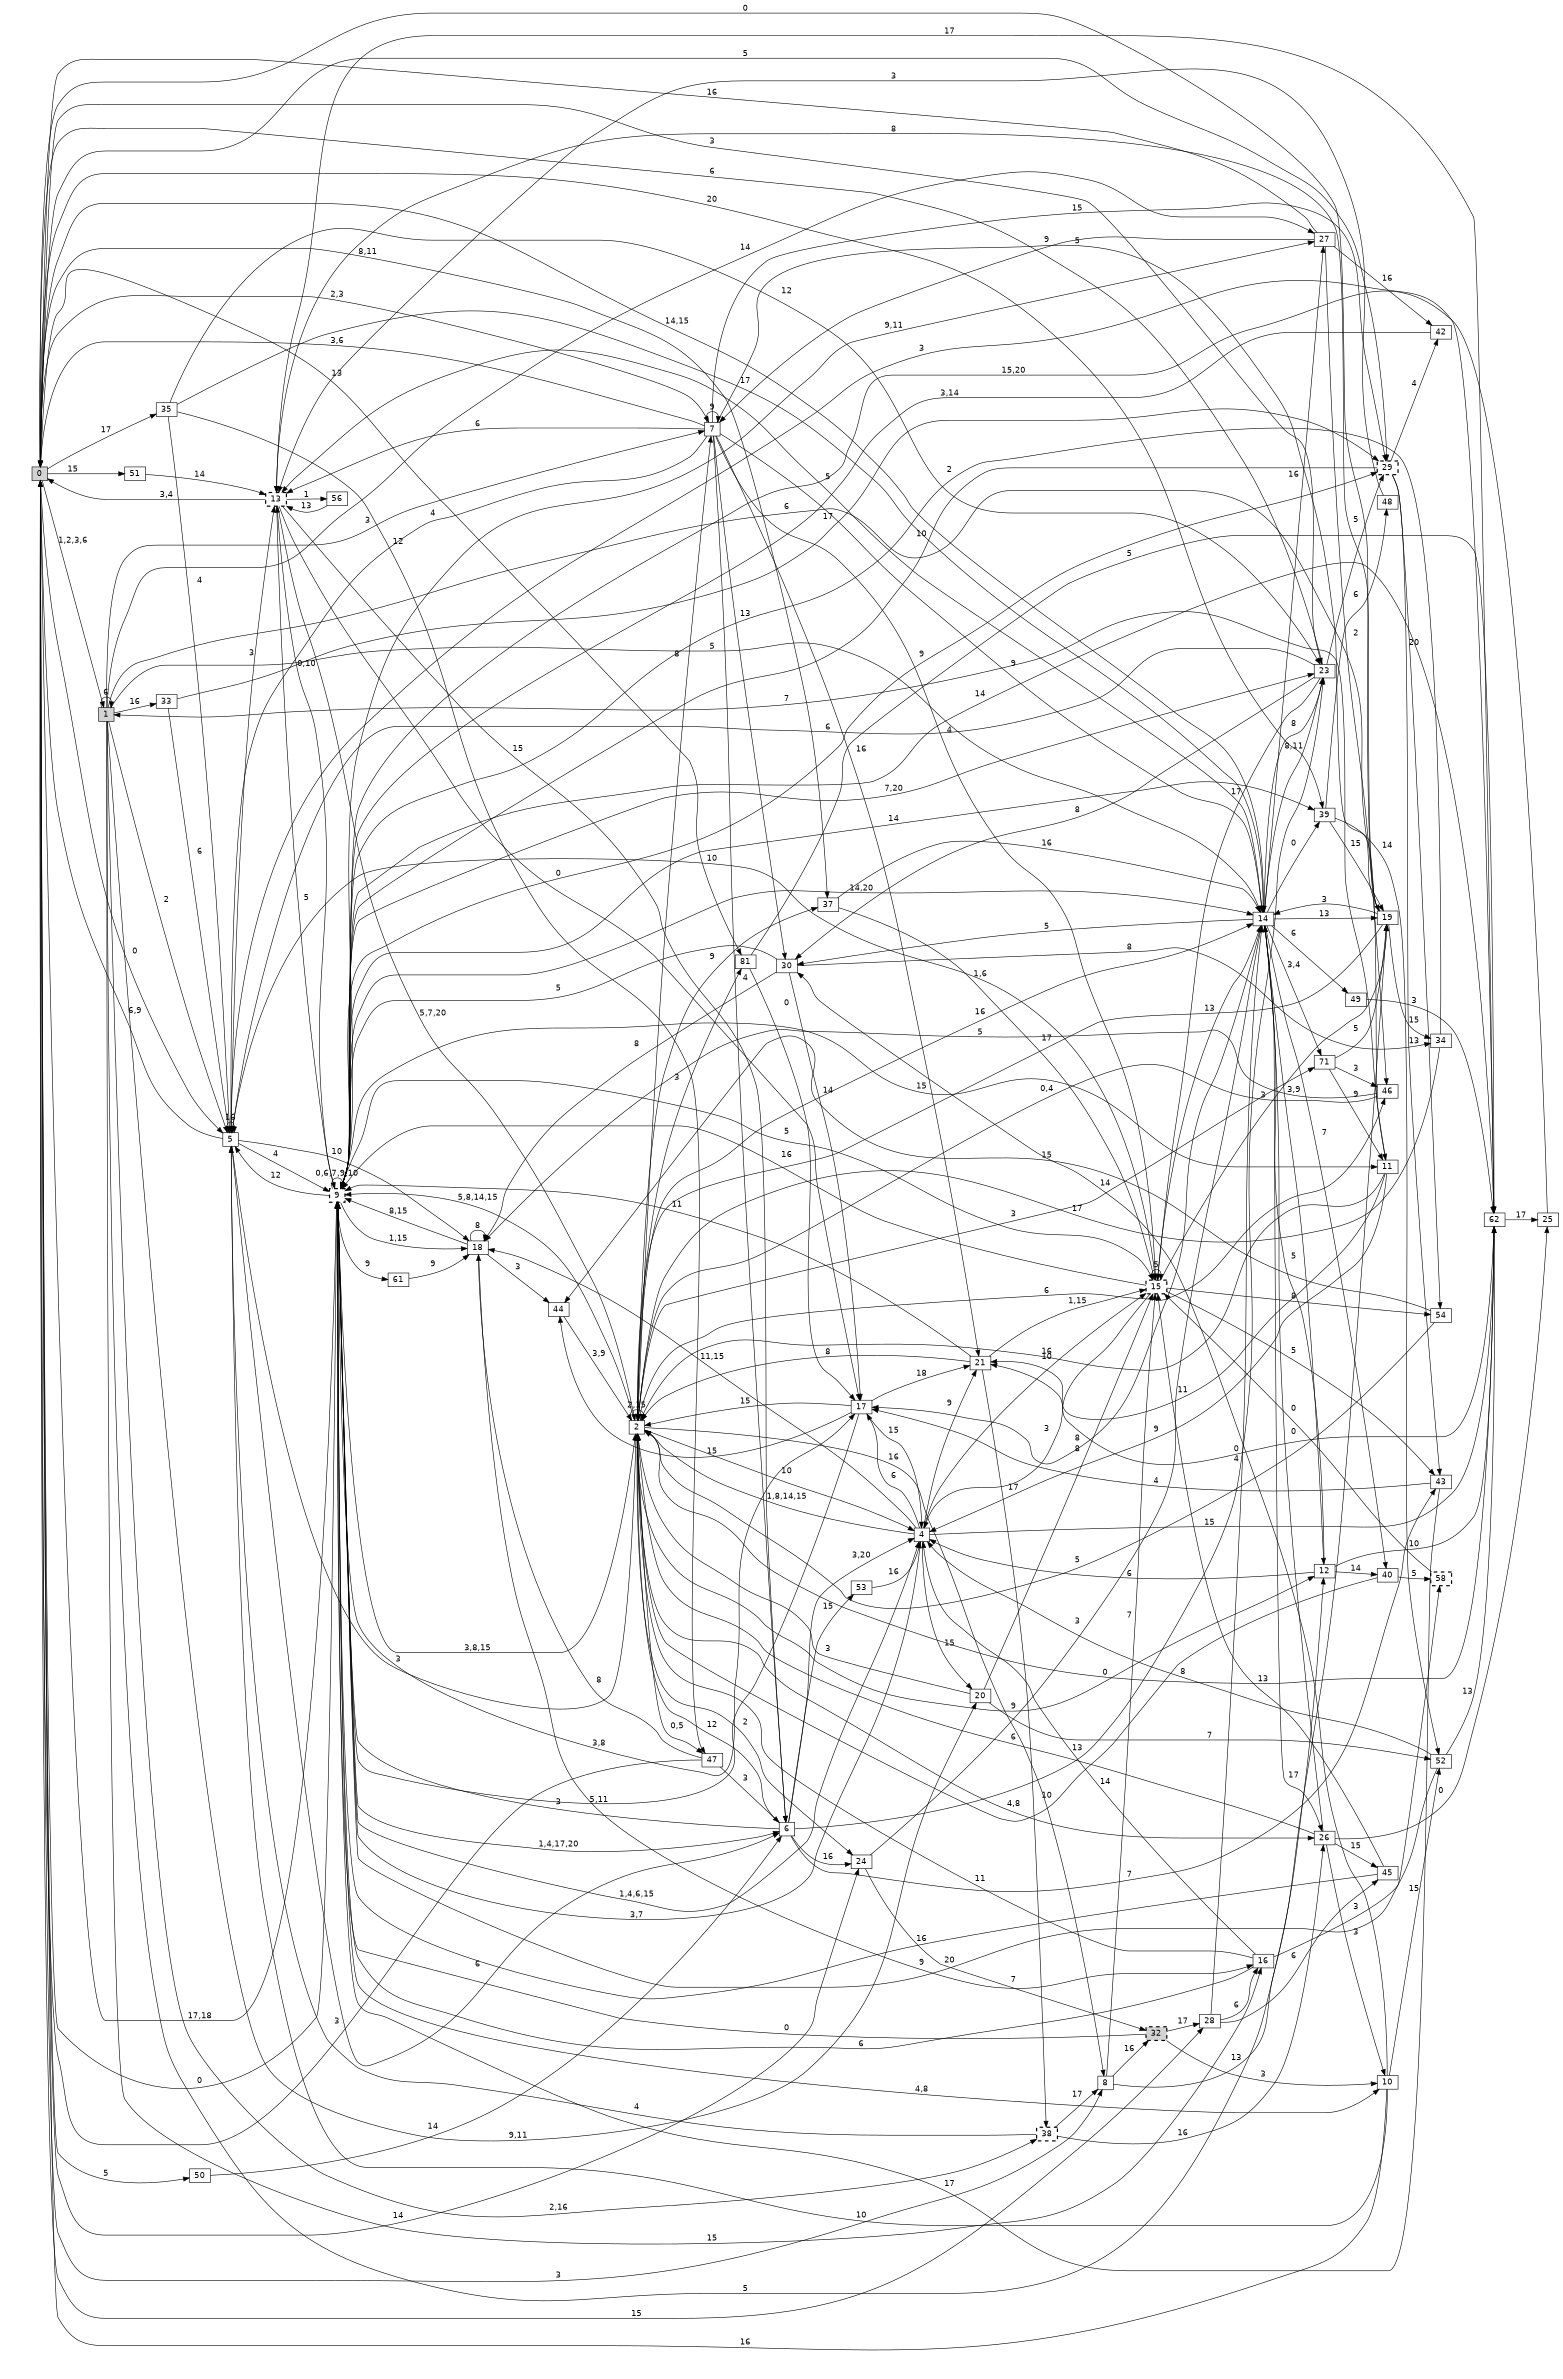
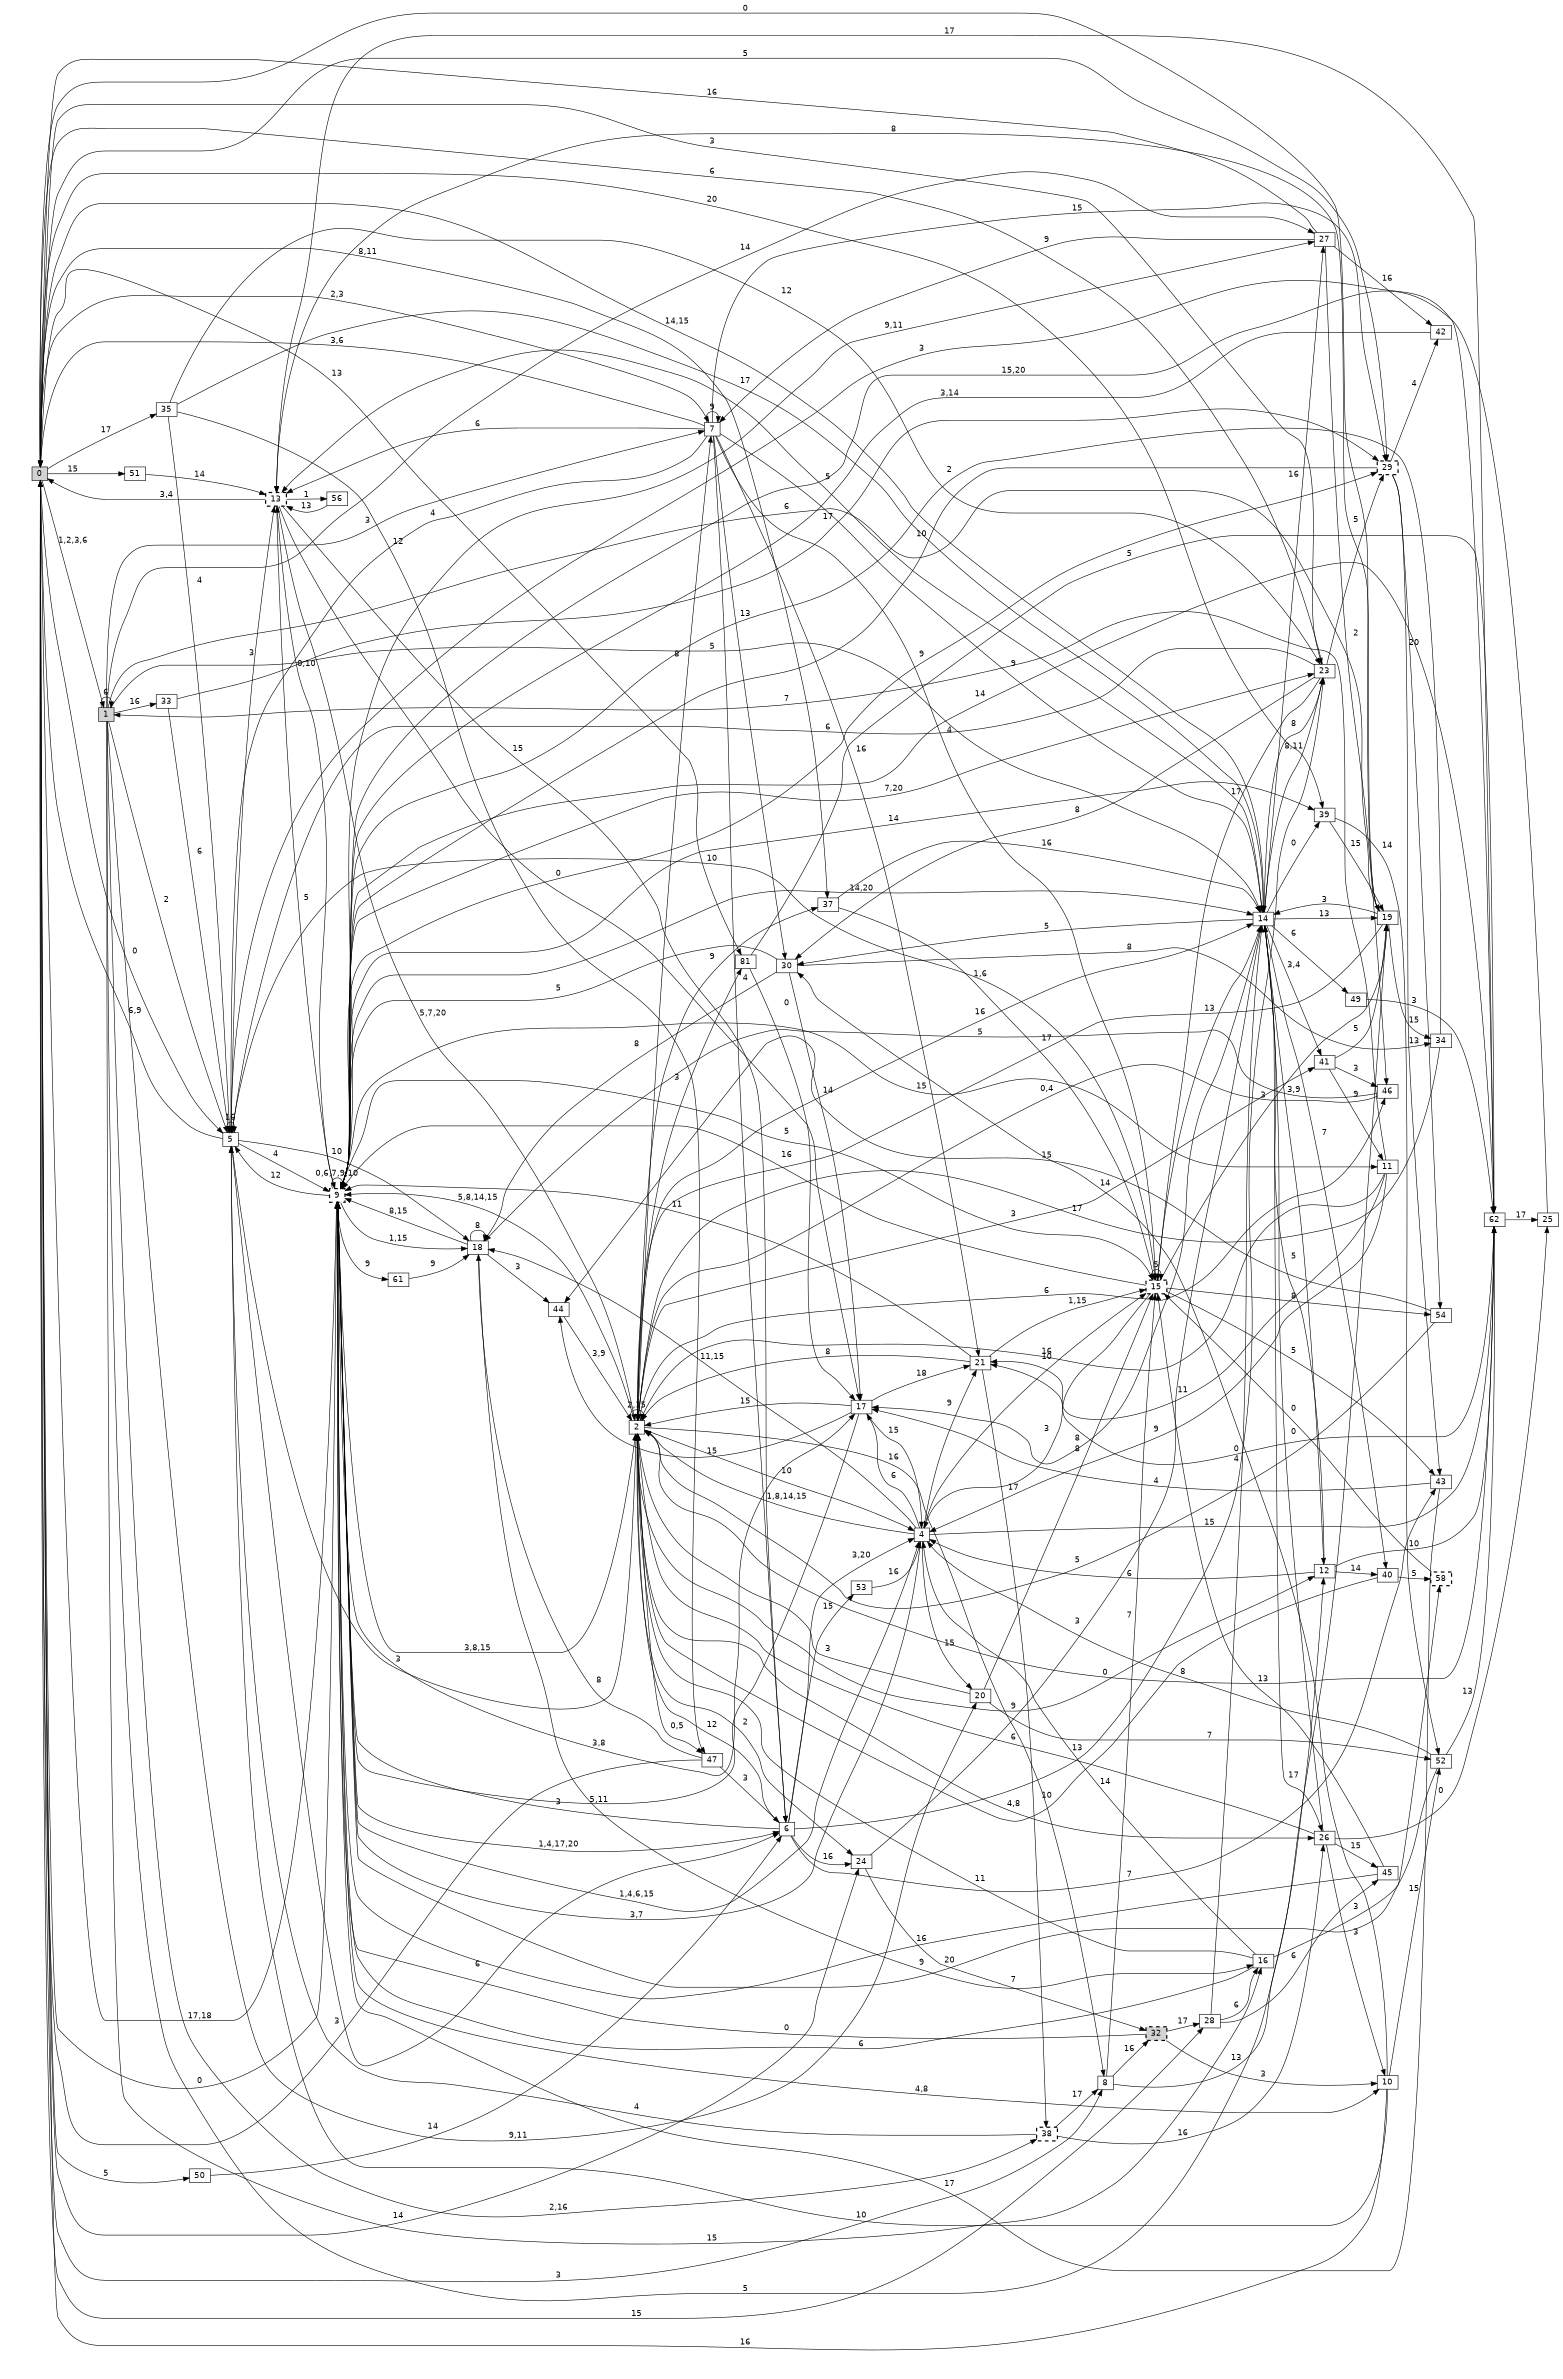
edge "7" -> "11": removed, label "5"
node "48": removed
node "71": label "71" -> "41"
